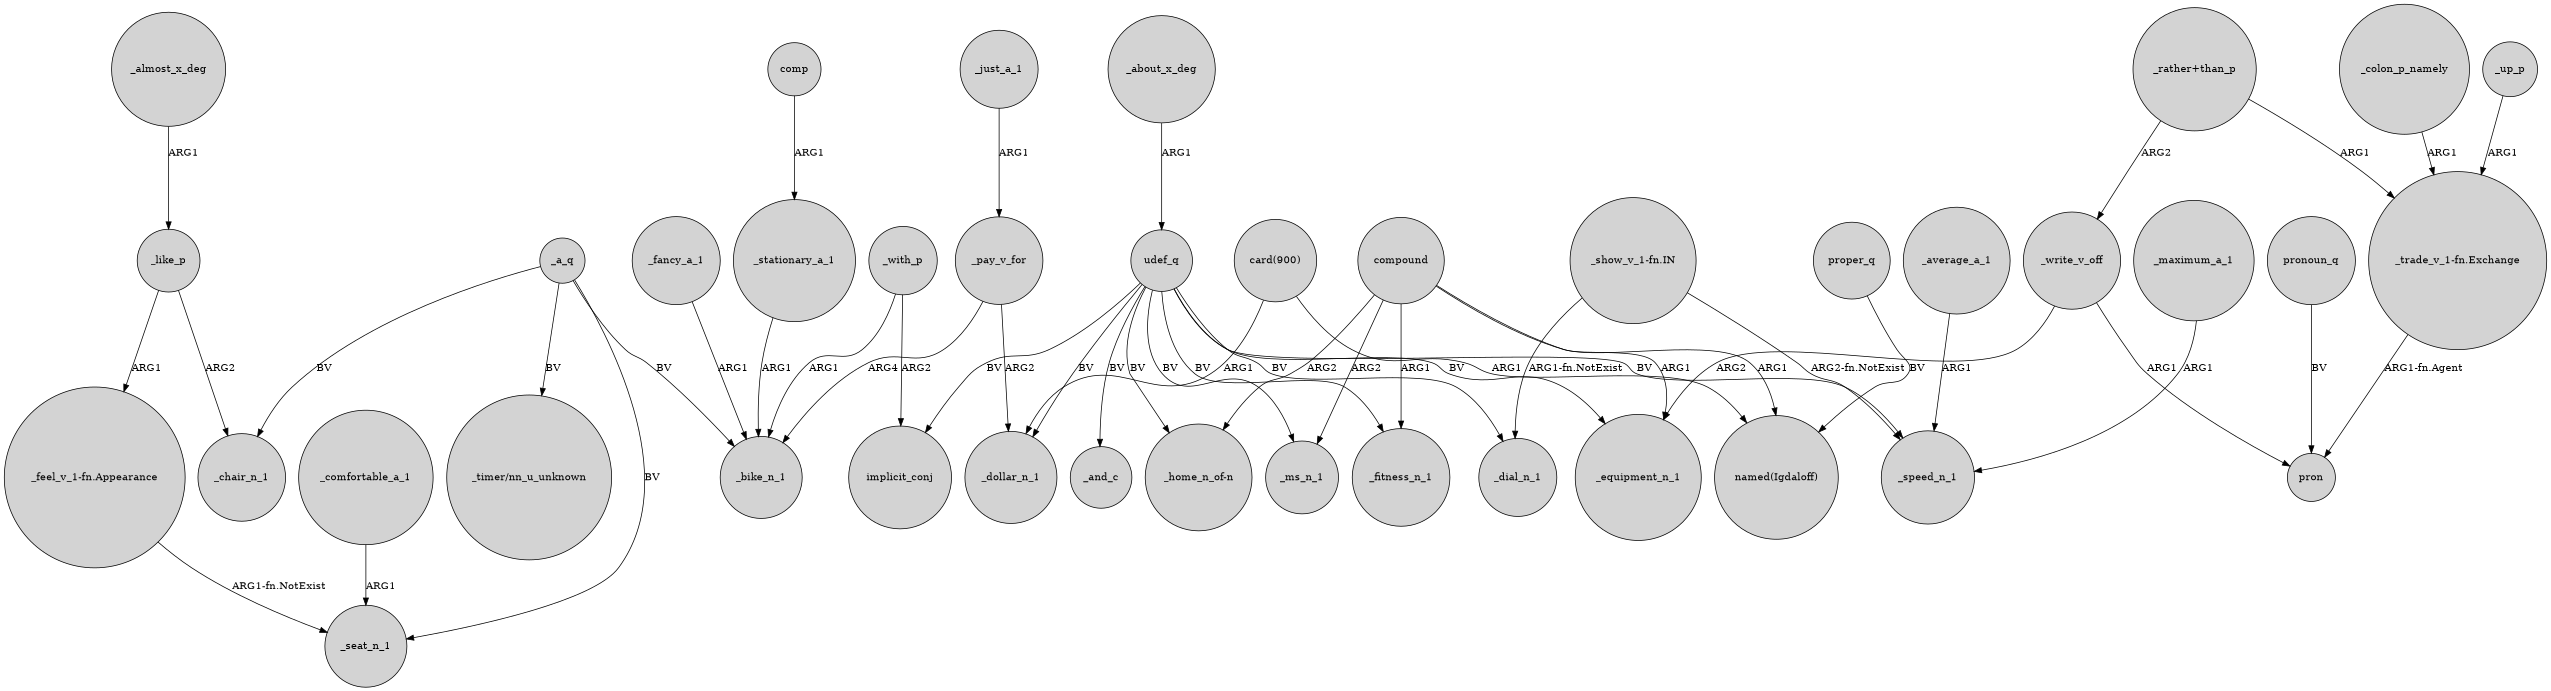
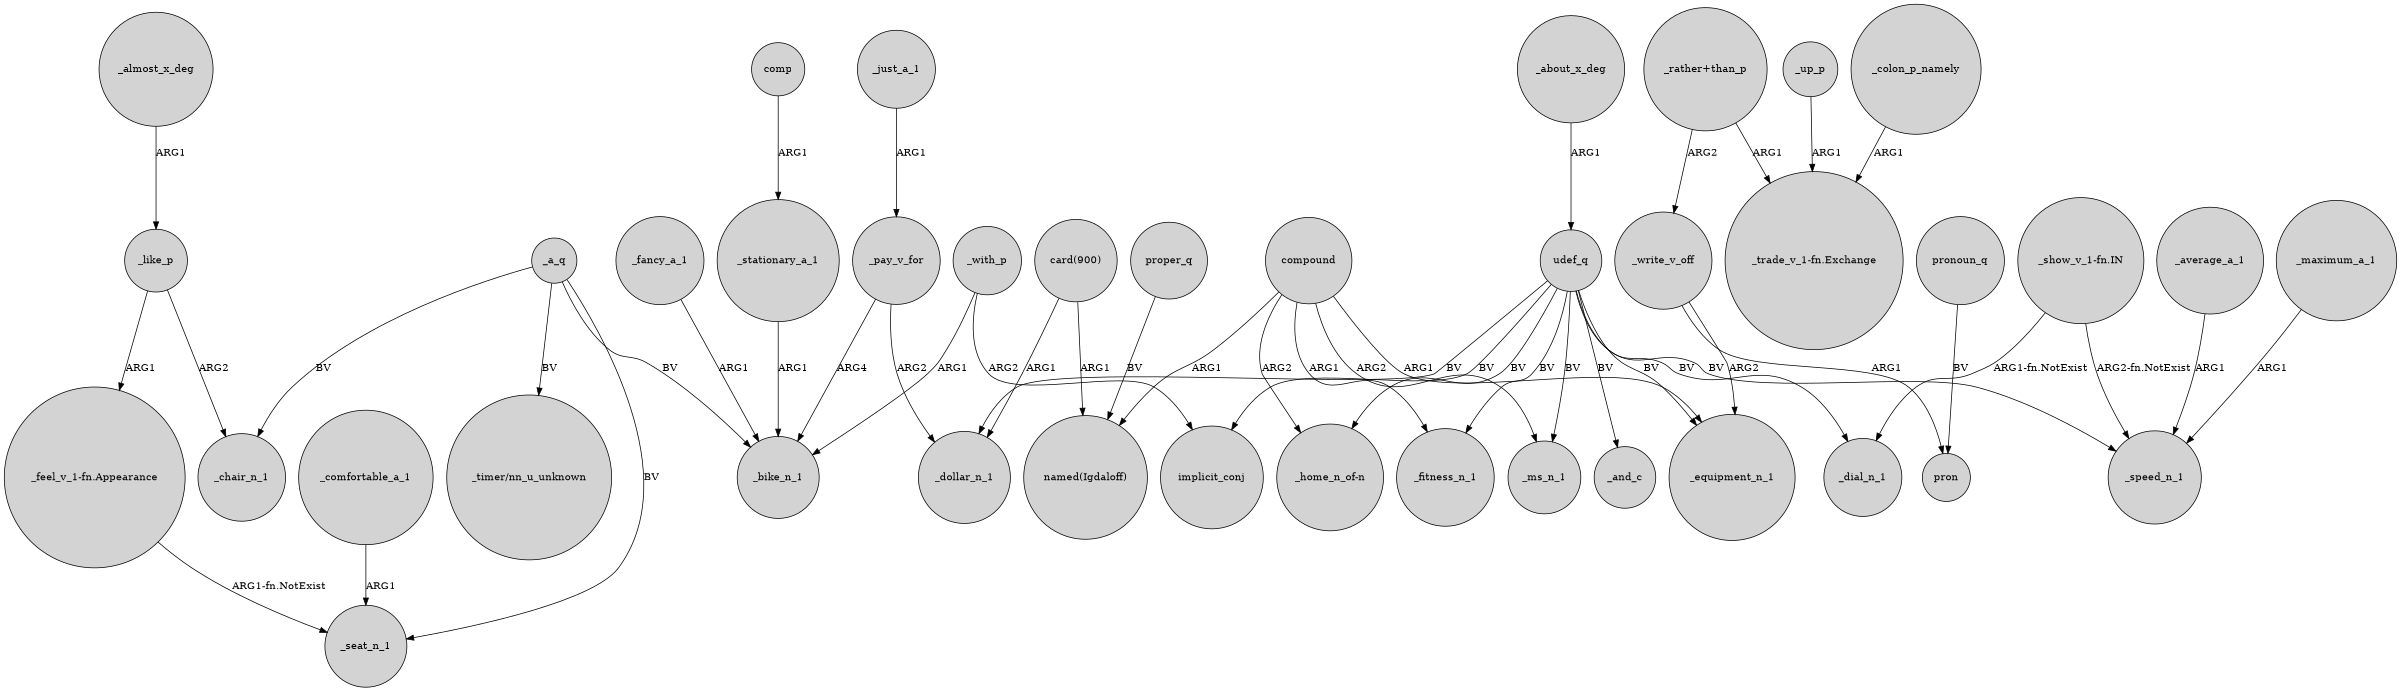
edge "_trade_v_1-fn.Exchange" -> "pron": removed, label "ARG1-fn.Agent"
